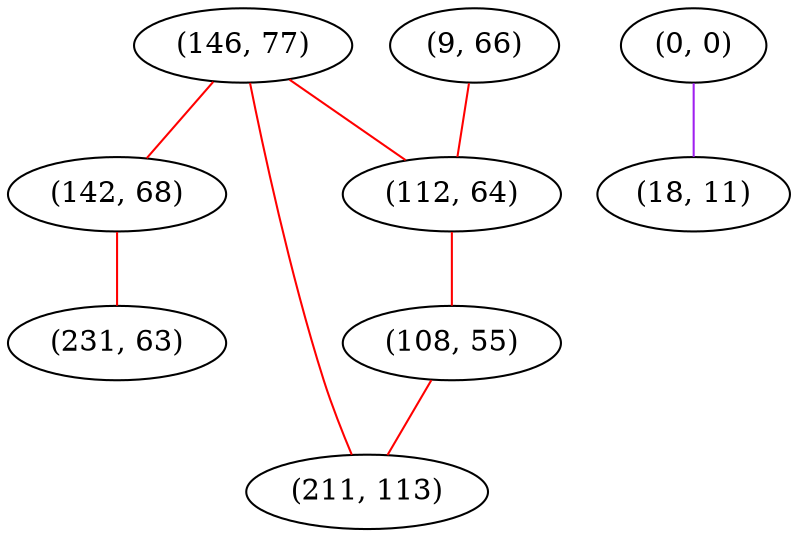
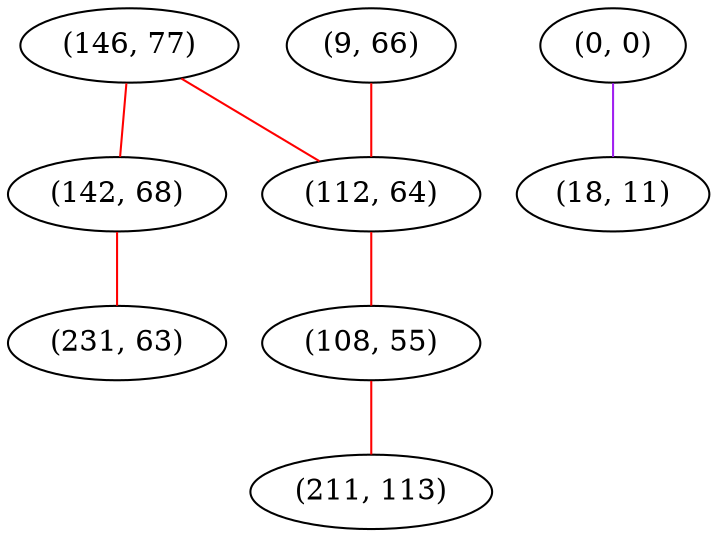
edge "(146, 77)" -- "(211, 113)": removed
